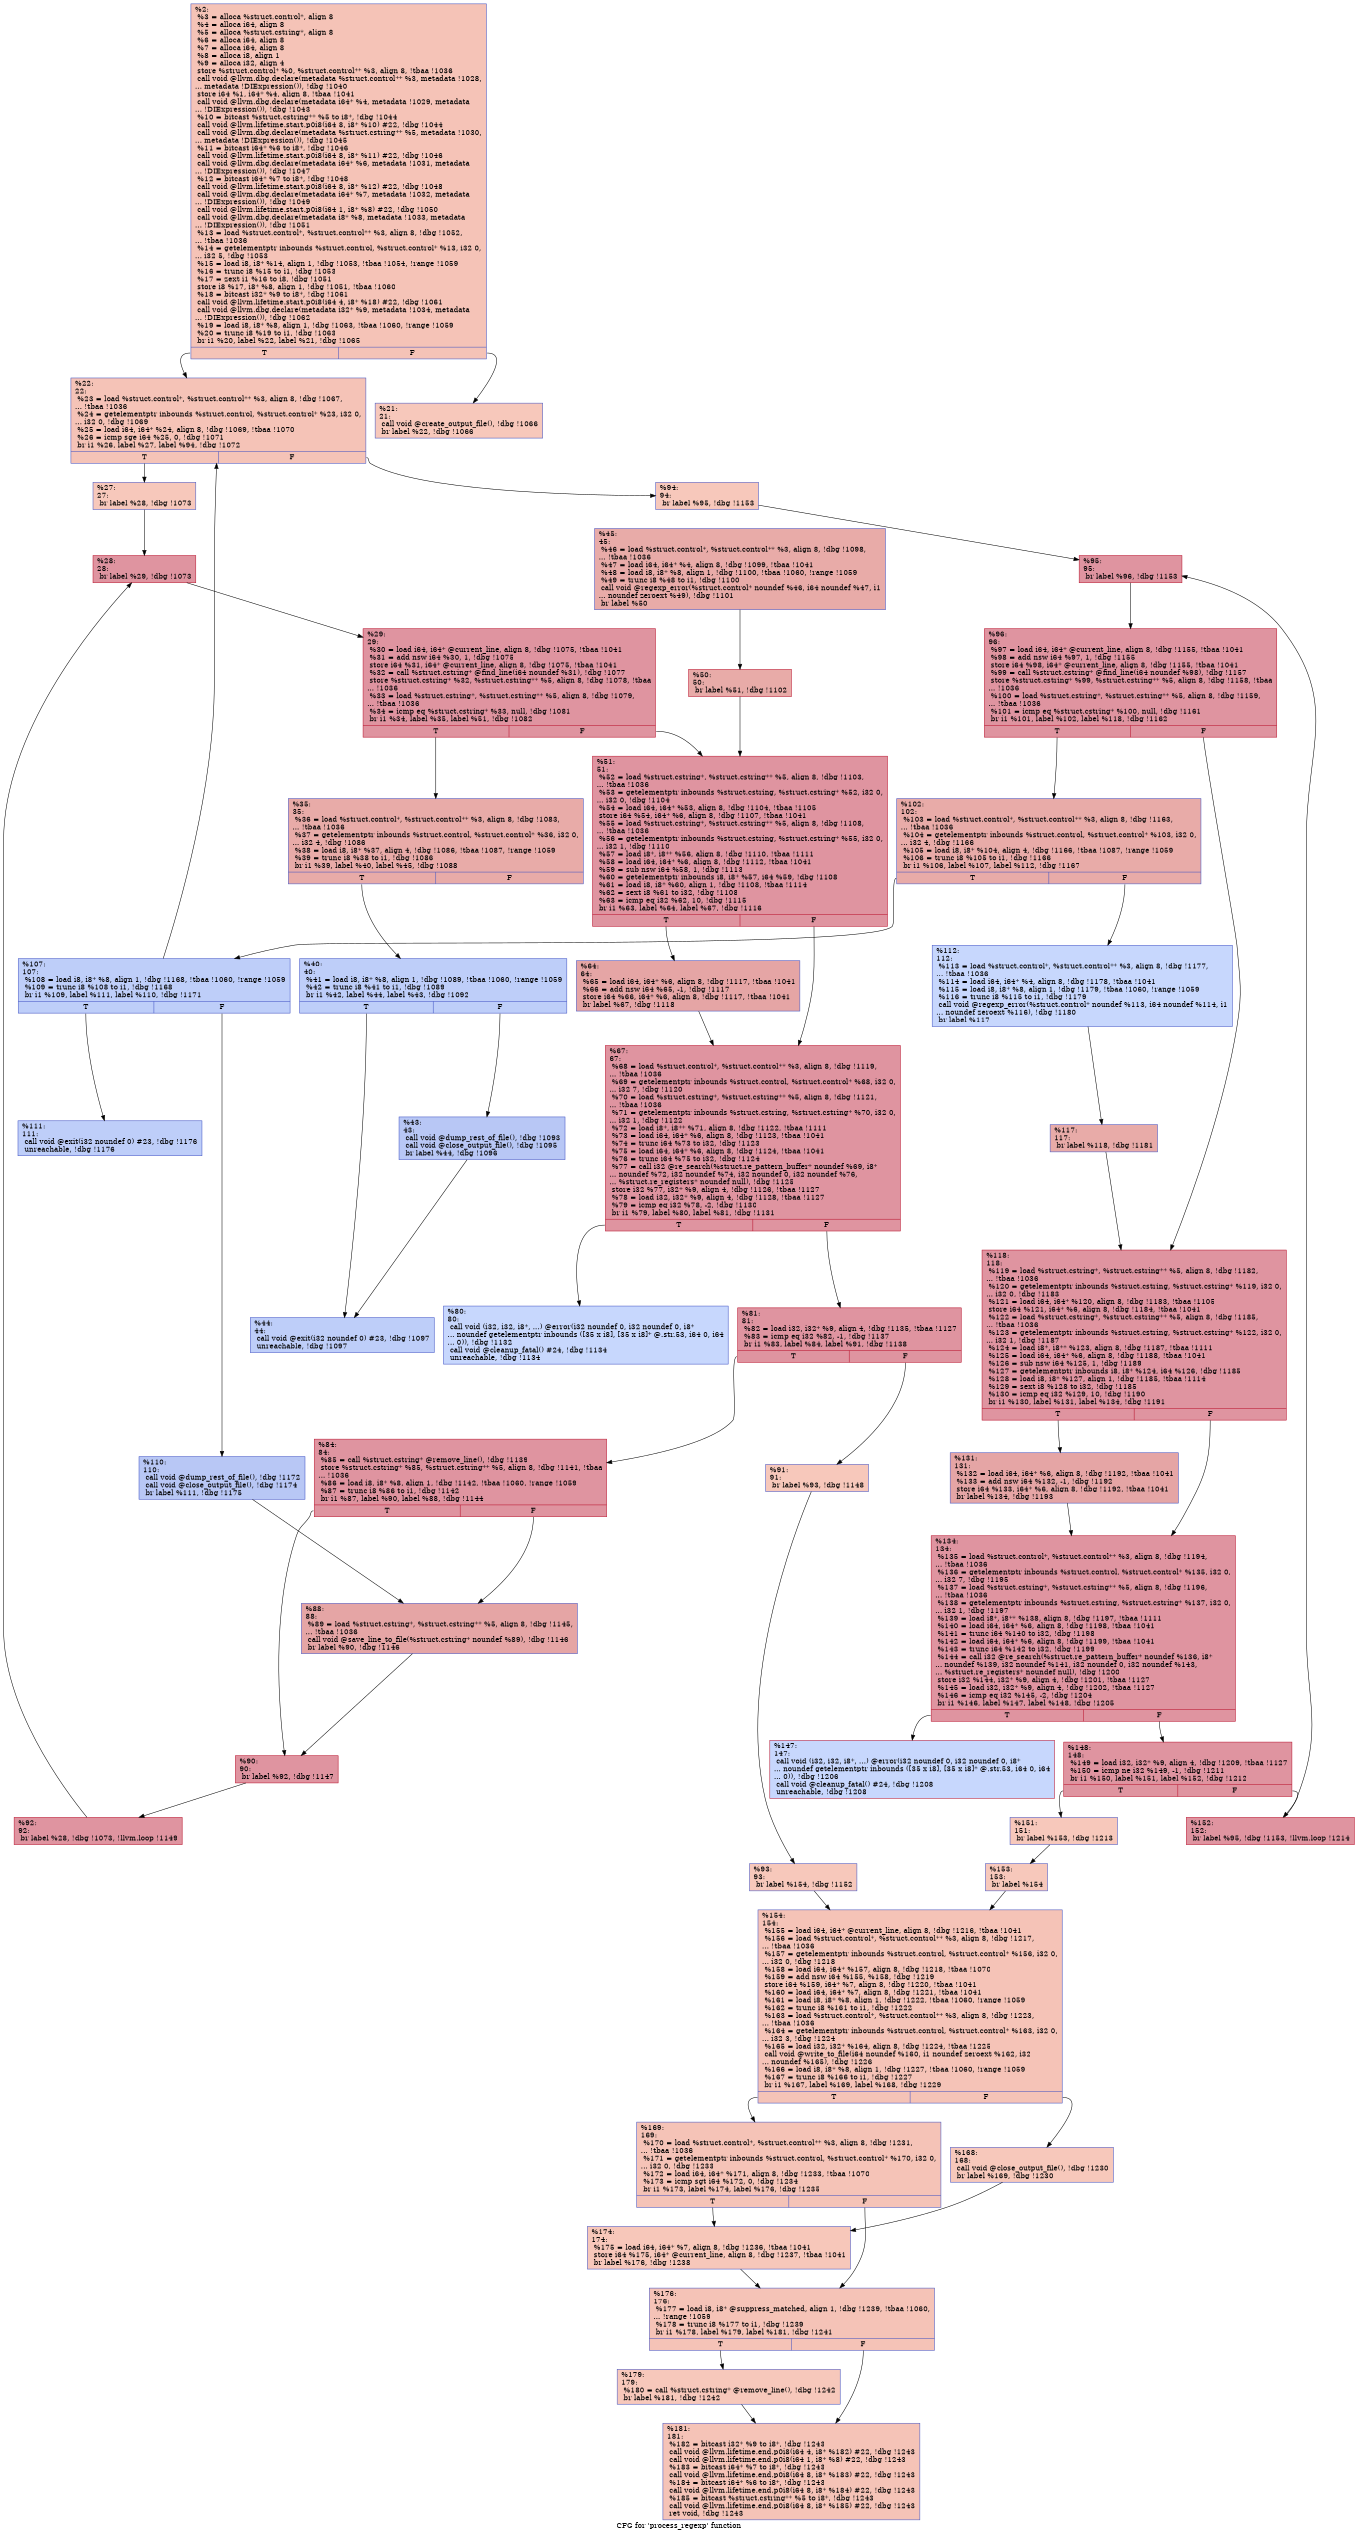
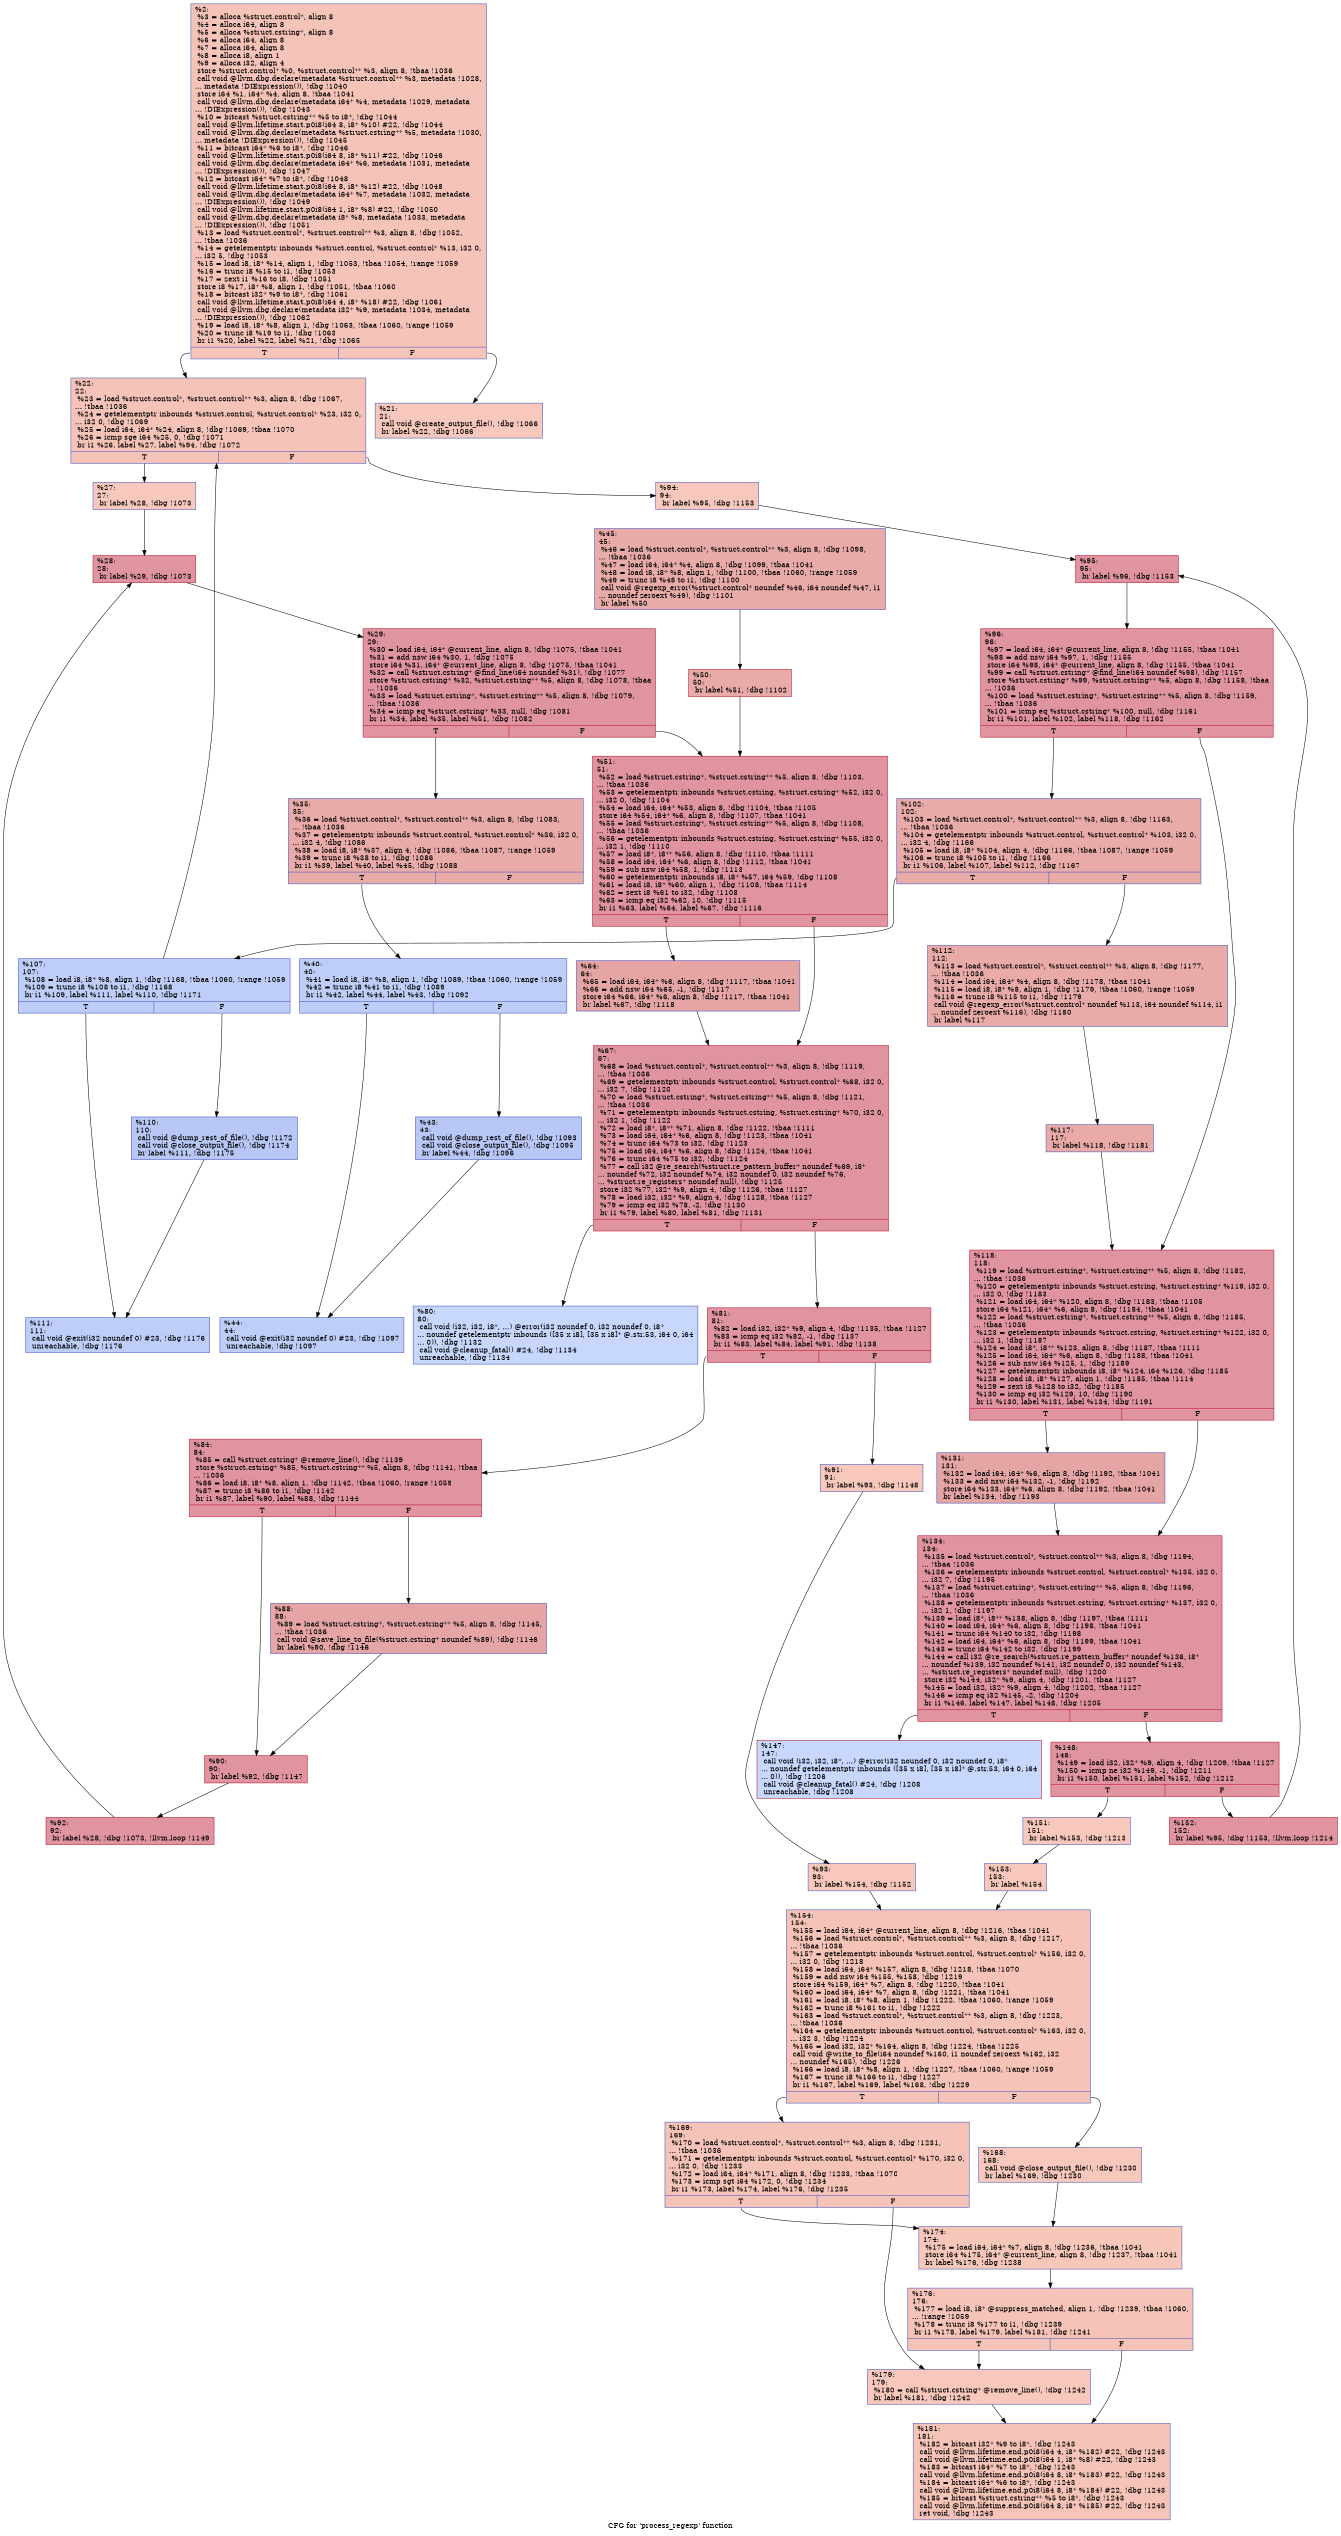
node "%112:": fillcolor #81a4fb70 -> #cc403a70
edge "%110:" -> "%88:": now "%110:" -> "%111:"
edge "%169:" -> "%176:": now "%169:" -> "%179:"
